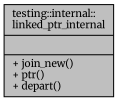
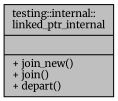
node "testing::internal::": text "+ ptr()" -> "+ join()"
